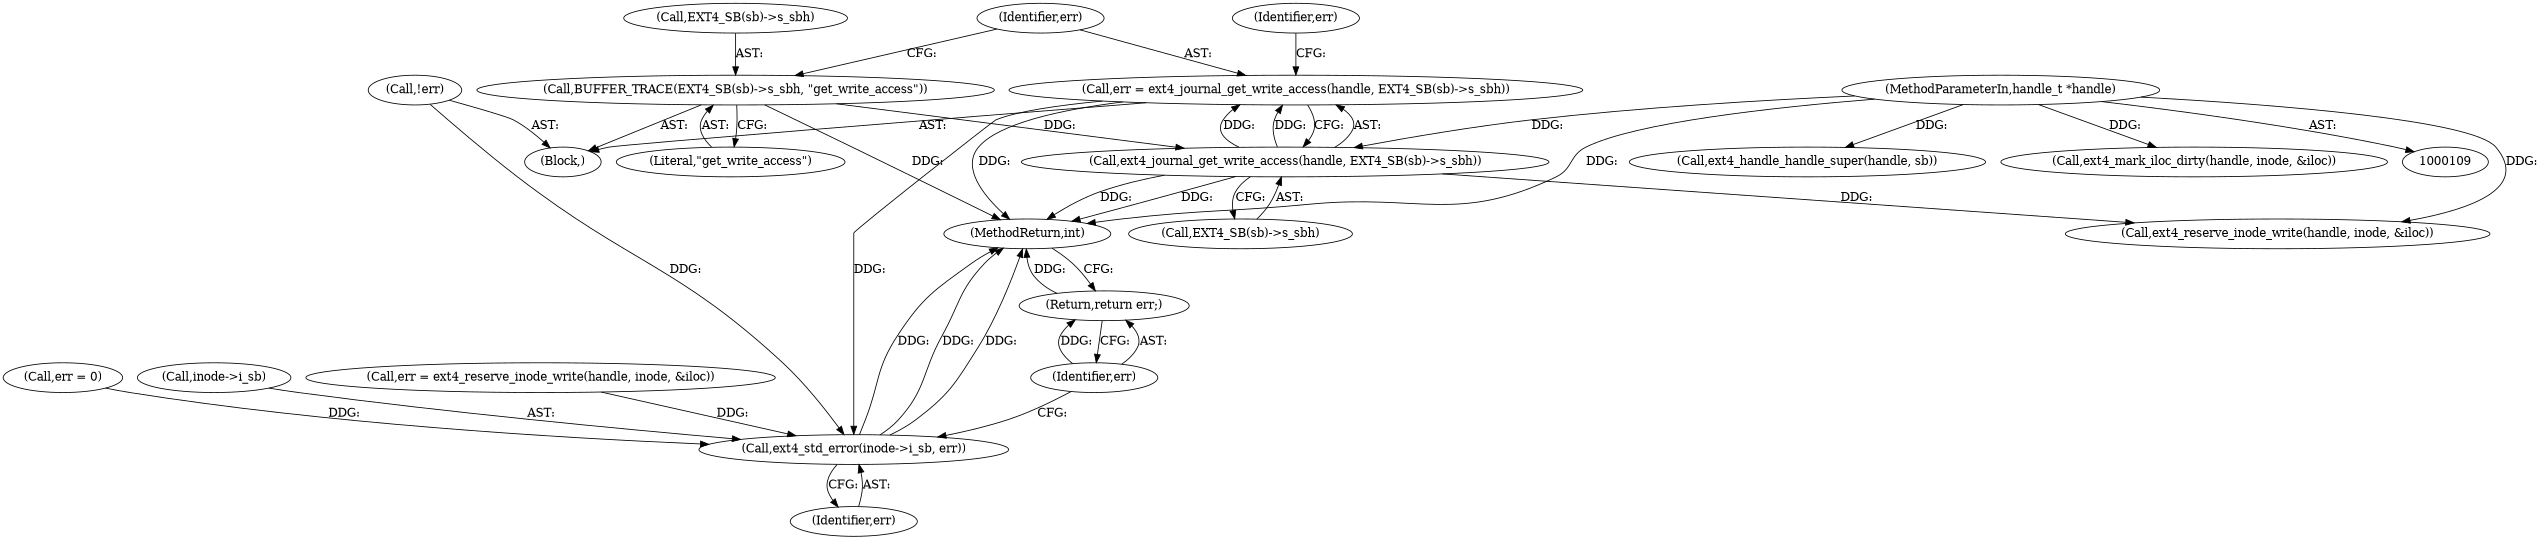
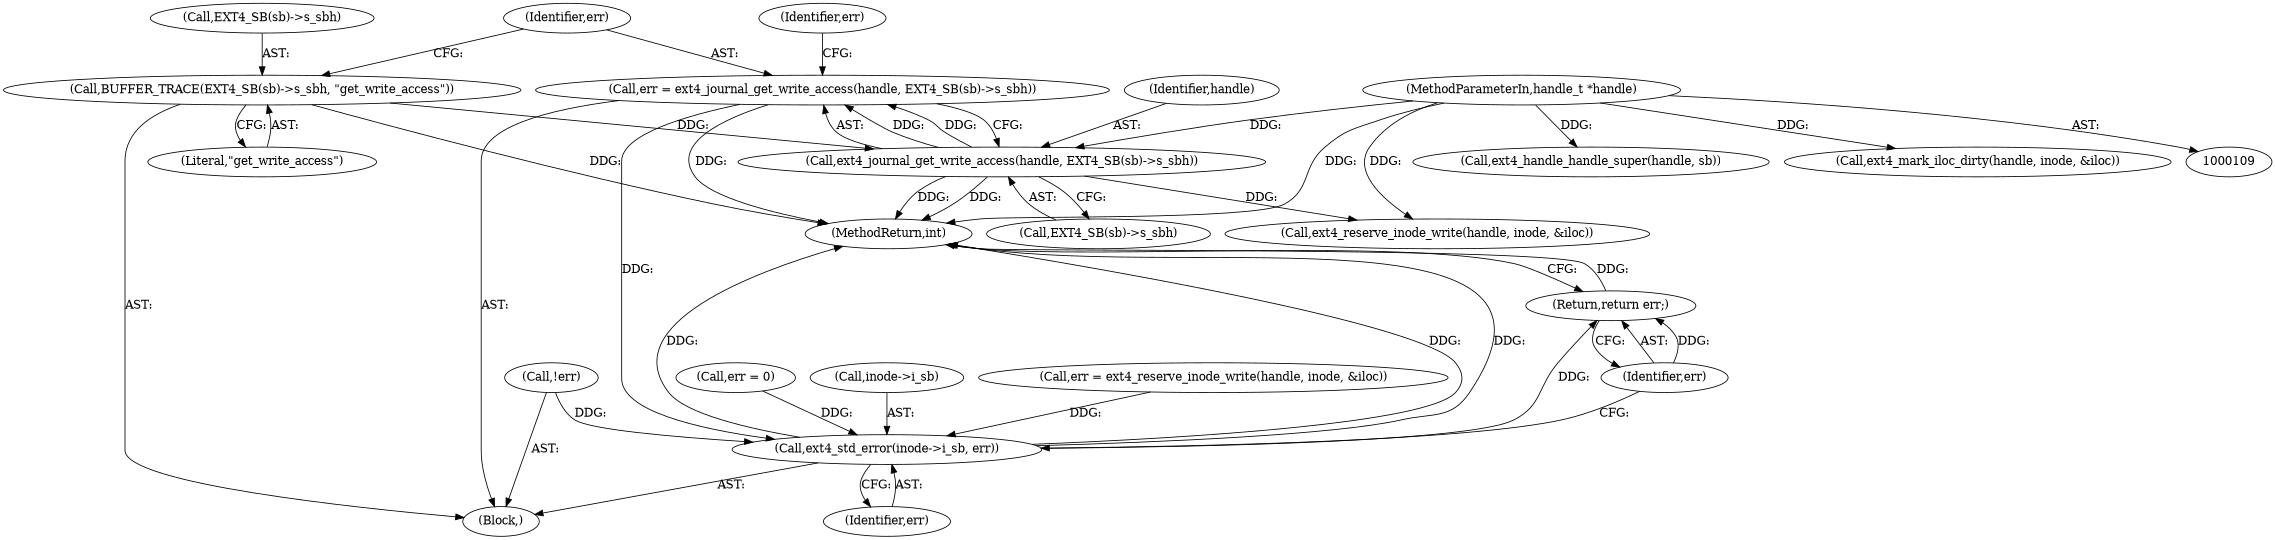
node "(Identifier,handle)": added
edge "(Call,ext4_std_error(inode->i_sb, err))" -> "(Return,return err;)": added, label "DDG:"
edge "(Call,ext4_std_error(inode->i_sb, err))" -> "(Block,)": added, label "AST:"
